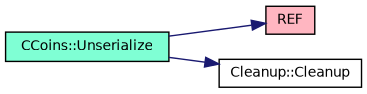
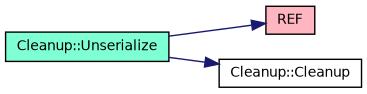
node "CCoins::Unserialize": label "CCoins::Unserialize" -> "Cleanup::Unserialize"
